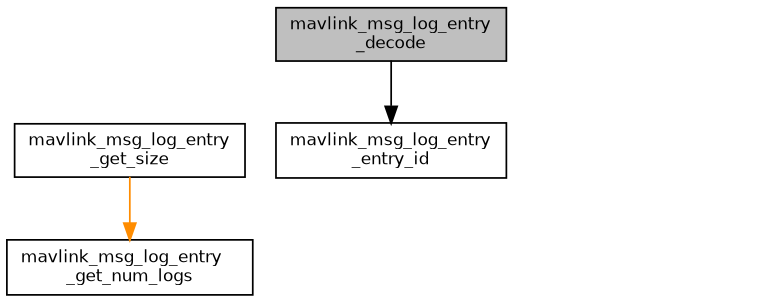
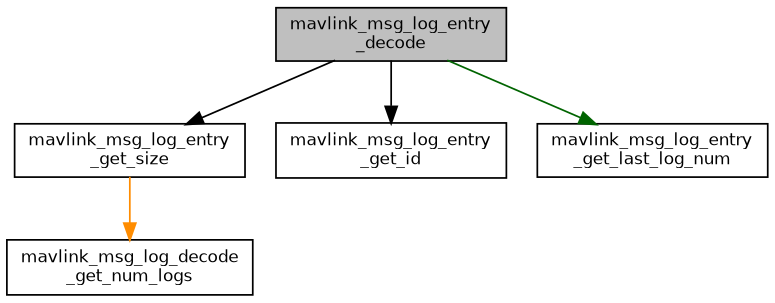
edge "mavlink_msg_log_entry _decode" -> "mavlink_msg_log_entry _get_size": added
node "mavlink_msg_log_entry _entry_id": label "mavlink_msg_log_entry _entry_id" -> "mavlink_msg_log_entry _get_id"
node "mavlink_msg_log_entry _get_last_log_num": added
node "mavlink_msg_log_entry _get_num_logs": label "mavlink_msg_log_entry _get_num_logs" -> "mavlink_msg_log_decode _get_num_logs"
